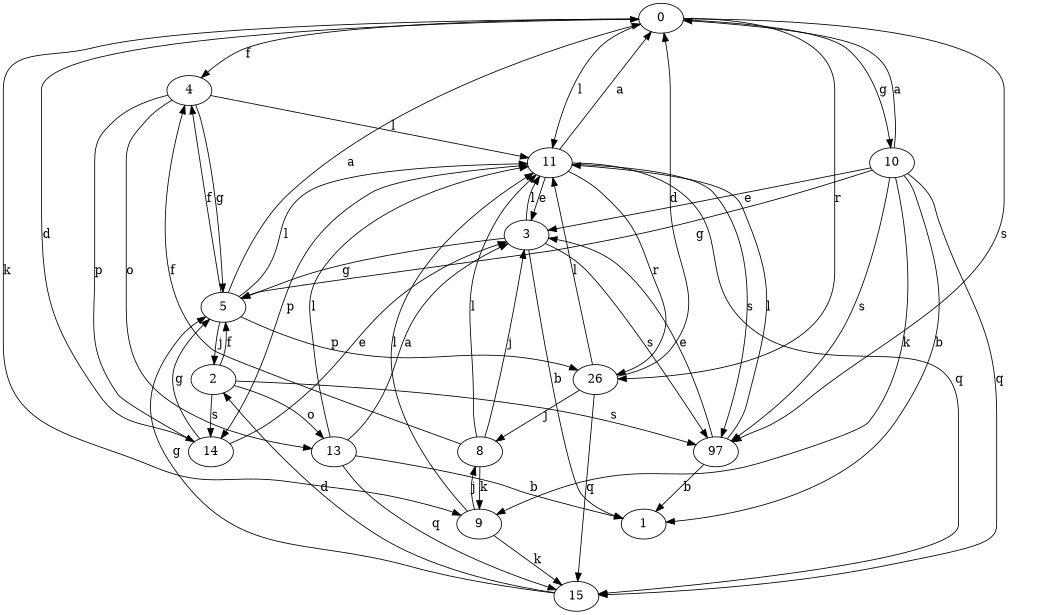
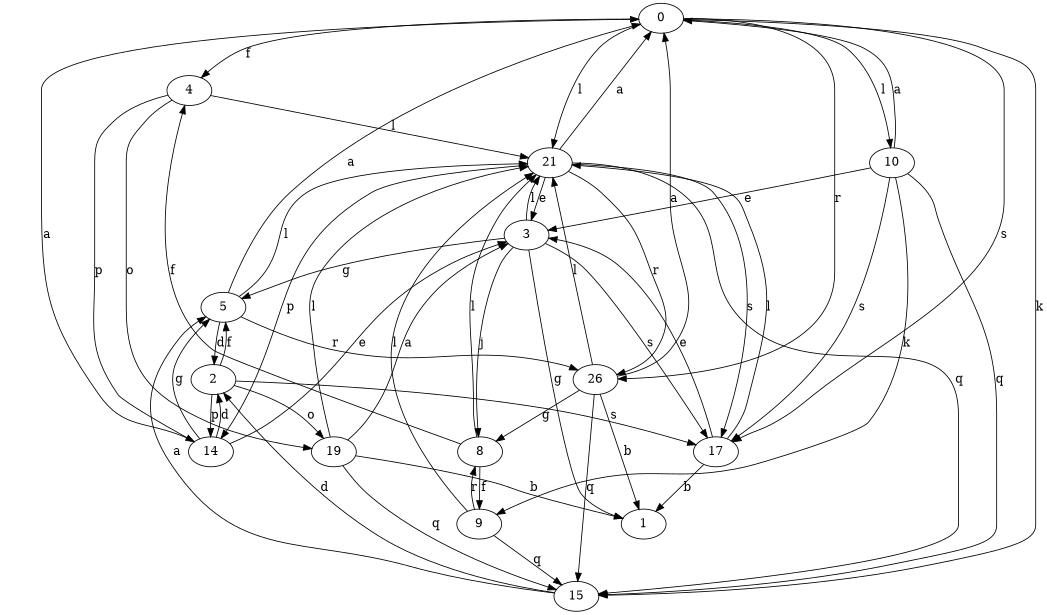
edge "0" -> "10": label "g" -> "l"
edge "0" -> "9": now "0" -> "15"
node "11": label "11" -> "21"
edge "4" -> "5": removed, label "g"
edge "26" -> "0": label "d" -> "a"
edge "5" -> "4": removed, label "f"
edge "14" -> "0": label "d" -> "a"
edge "10" -> "5": removed, label "g"
edge "5" -> "2": label "j" -> "d"
edge "5" -> "26": label "p" -> "r"
edge "8" -> "3": reversed
edge "3" -> "1": label "b" -> "g"
edge "2" -> "14": label "s" -> "p"
edge "26" -> "8": label "j" -> "g"
edge "10" -> "1": now "26" -> "1"
edge "14" -> "2": added, label "d"
edge "15" -> "5": label "g" -> "a"
node "13": label "13" -> "19"
node "97": label "97" -> "17"
edge "9" -> "8": label "j" -> "r"
edge "8" -> "9": label "k" -> "f"
edge "9" -> "15": label "k" -> "q"
